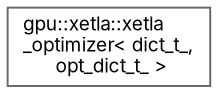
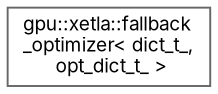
node "gpu::xetla::xetla _optimizer< dict_t_, opt_dict_t_ >": label "gpu::xetla::xetla _optimizer< dict_t_, opt_dict_t_ >" -> "gpu::xetla::fallback _optimizer< dict_t_, opt_dict_t_ >"
